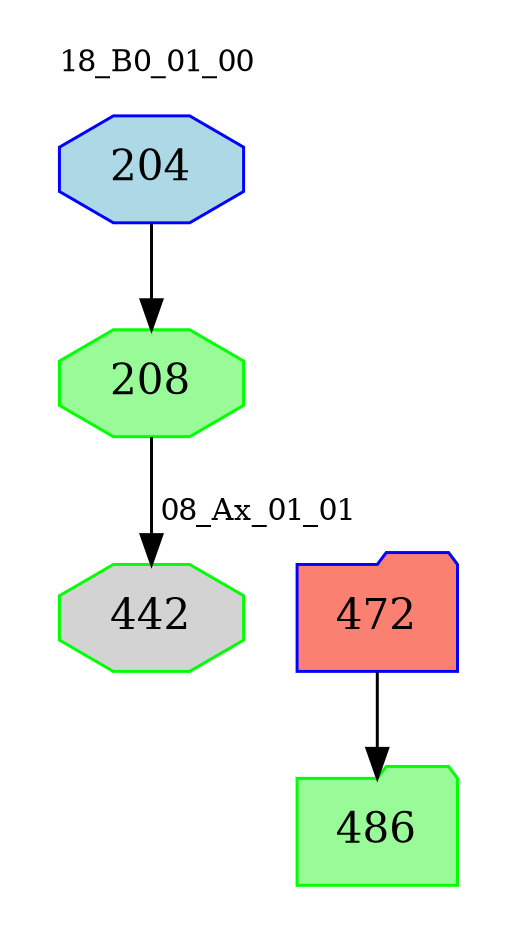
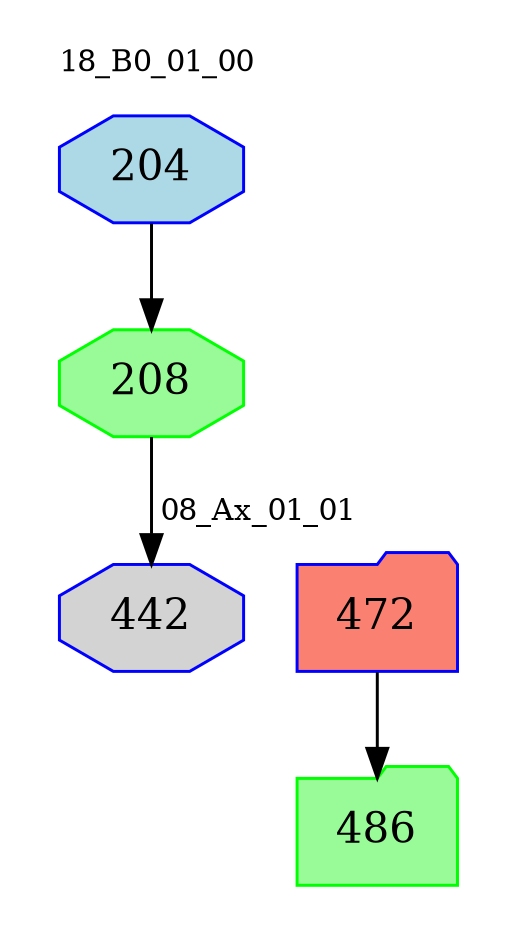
node "442": color green -> blue
